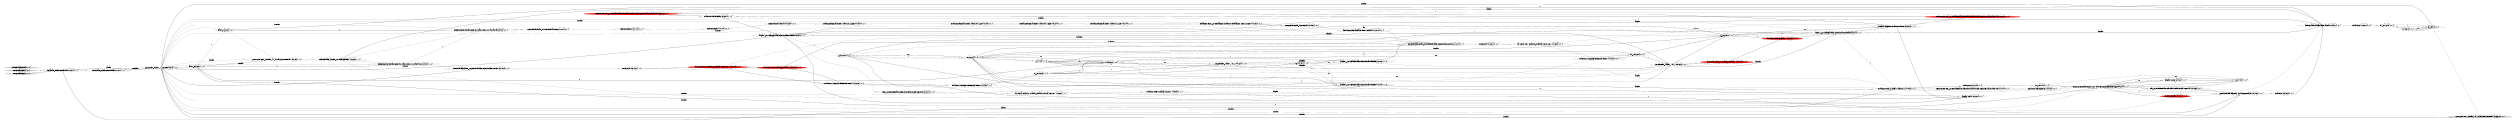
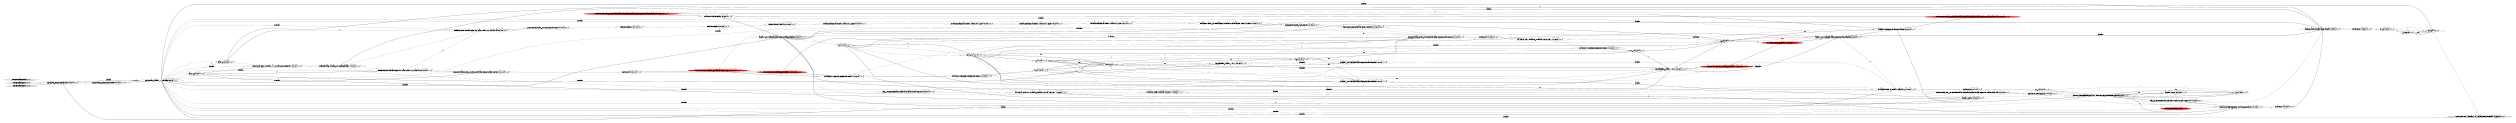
edge "i < n@@@16@@@['1', '1', '0']" -> "int i = 0@@@25@@@['0', '0', '1']": now "i < n@@@16@@@['1', '1', '0']" -> "i == 0@@@19@@@['1', '1', '0']"
edge "final int n = 5@@@6@@@['1', '1', '0']" -> "i < n@@@16@@@['1', '1', '0']": label "n" -> "clusterName"
